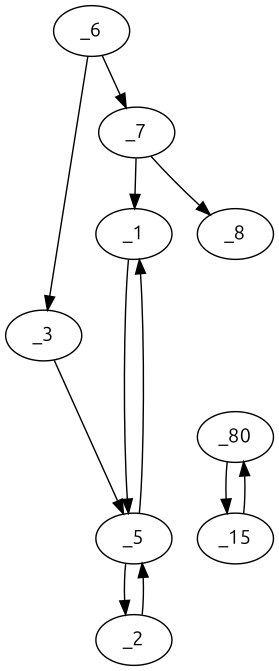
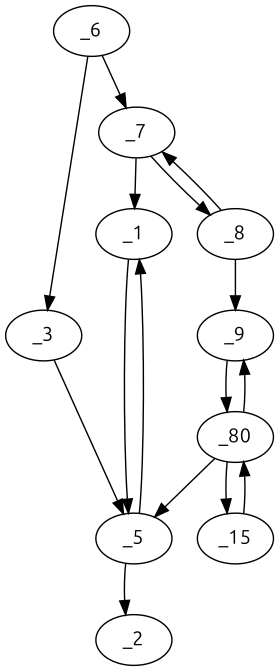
edge "_8" -> "_7": added
node "_9": added
edge "_2" -> "_5": now "_80" -> "_5"
